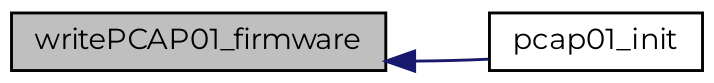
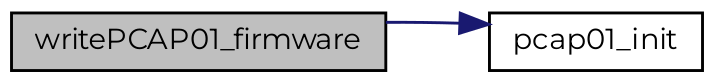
edge "pcap01_init" -> "writePCAP01_firmware": reversed
